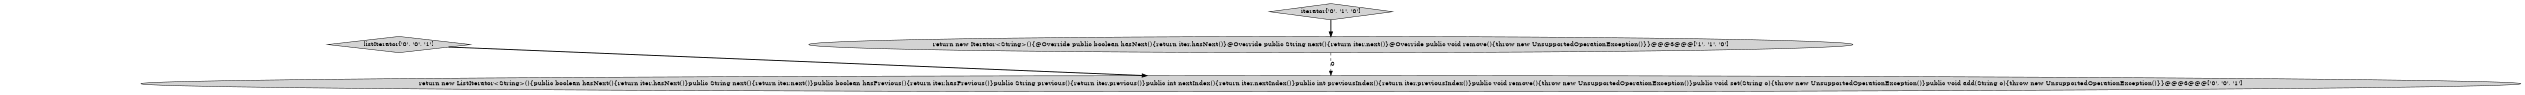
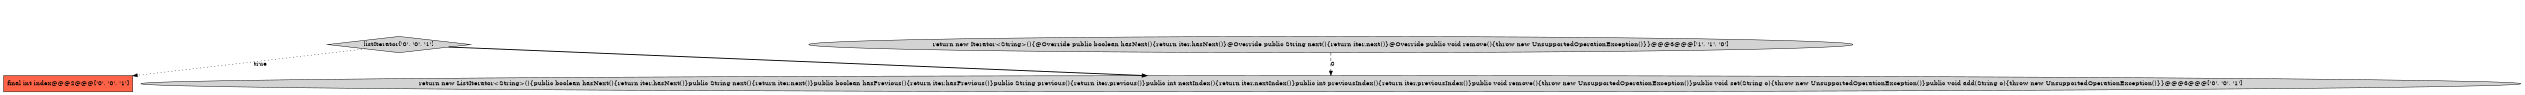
node "iterator['0', '1', '0']": removed
node "final int index@@@2@@@['0', '0', '1']": added
